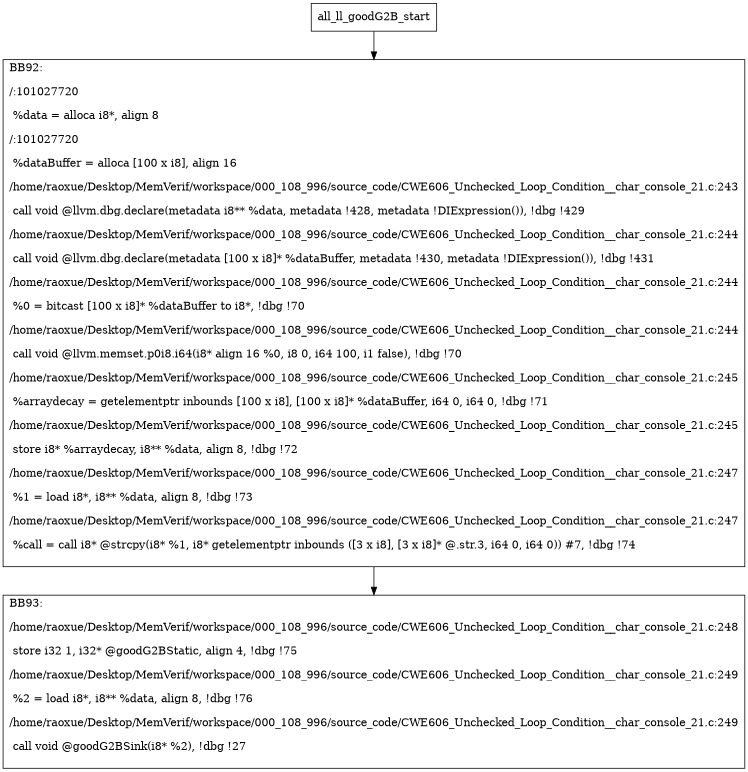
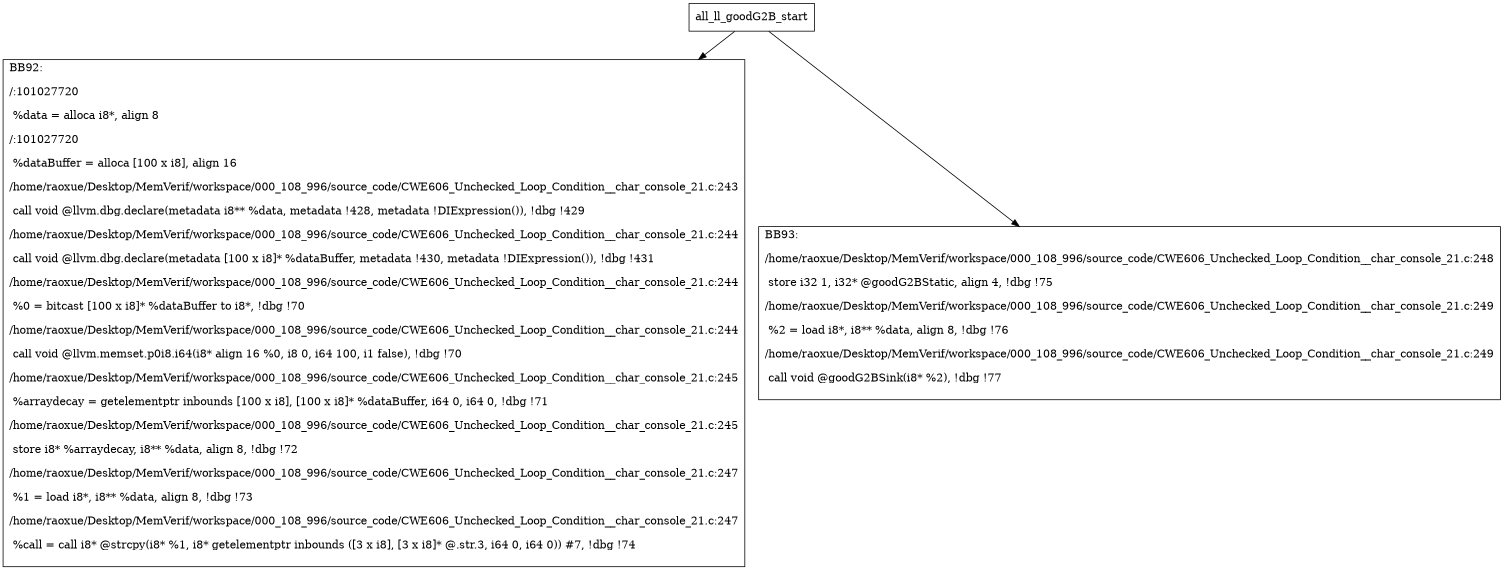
edge "BB92:" -> "BB93:": now "all_ll_goodG2B_start" -> "BB93:"
node "BB93:": text "call void @goodG2BSink(i8* %2), !dbg !27" -> "call void @goodG2BSink(i8* %2), !dbg !77"
